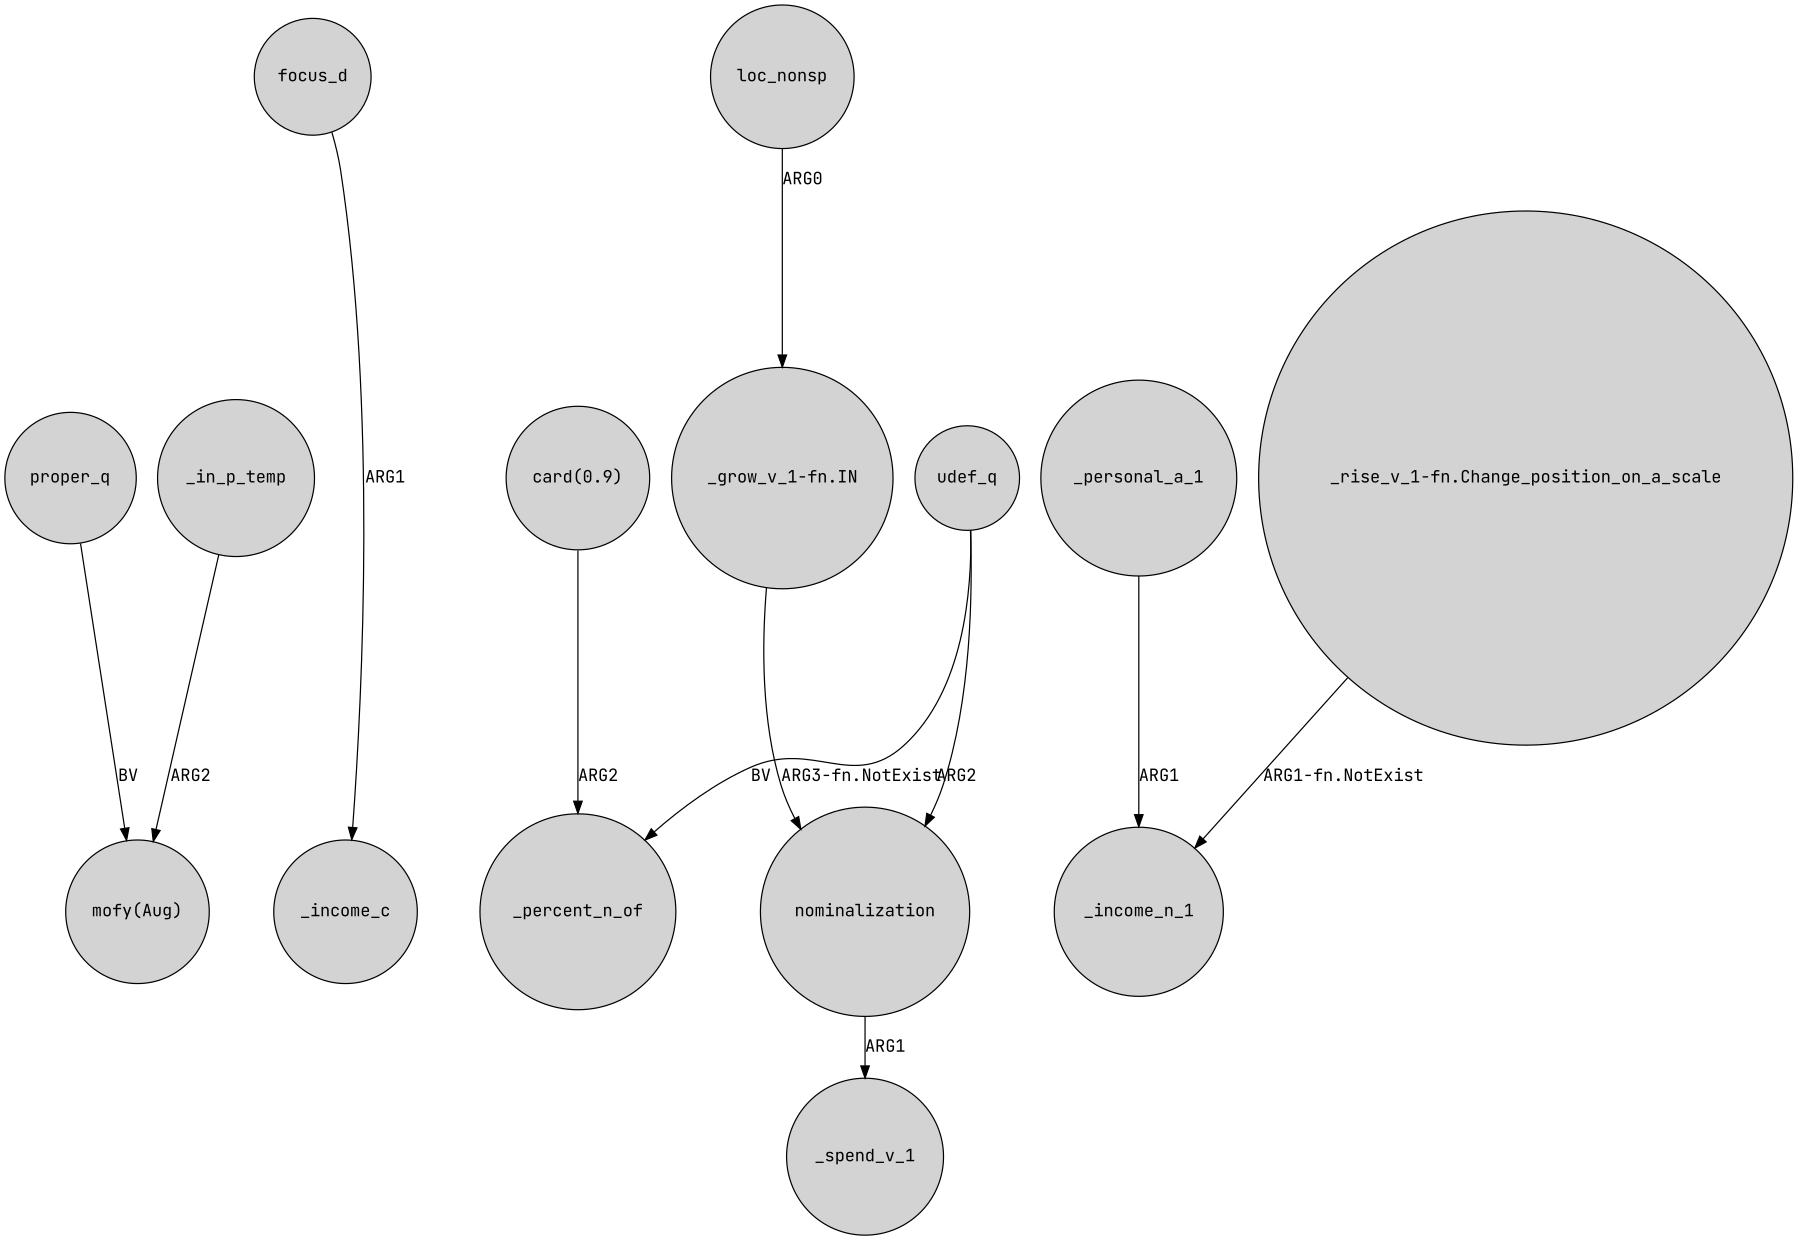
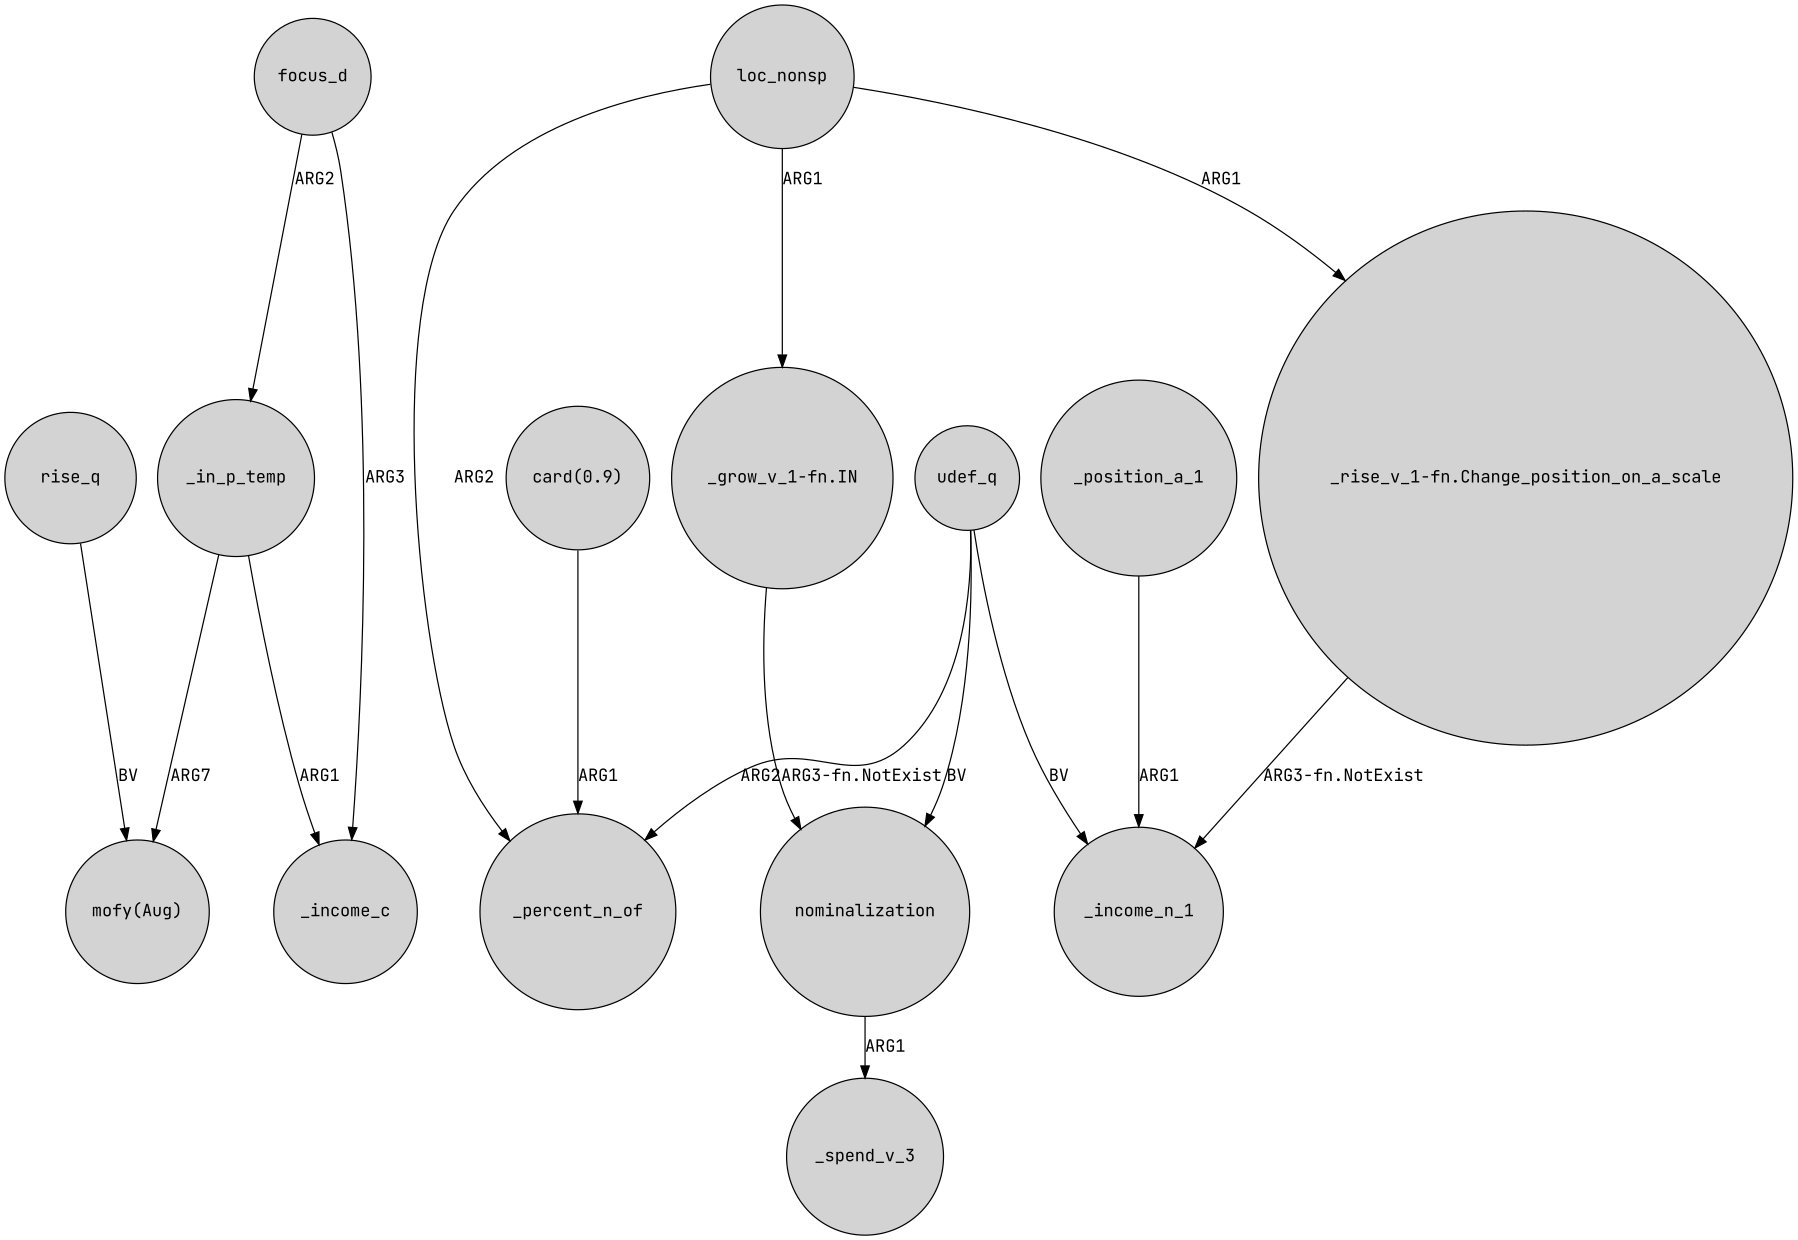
edge "loc_nonsp" -> "_rise_v_1-fn.Change_position_on_a_scale": added, label "ARG1"
edge "loc_nonsp" -> "_grow_v_1-fn.IN": label "ARG0" -> "ARG1"
edge "focus_d" -> "_in_p_temp": added, label "ARG2"
edge "loc_nonsp" -> "_percent_n_of": added, label "ARG2"
node "proper_q": label "proper_q" -> "rise_q"
edge "focus_d" -> "_income_c": label "ARG1" -> "ARG3"
node "_personal_a_1": label "_personal_a_1" -> "_position_a_1"
edge "udef_q" -> "_income_n_1": added, label "BV"
edge "_in_p_temp" -> "_income_c": added, label "ARG1"
edge "_in_p_temp" -> "mofy(Aug)": label "ARG2" -> "ARG7"
edge "card(0.9)" -> "_percent_n_of": label "ARG2" -> "ARG1"
edge "udef_q" -> "_percent_n_of": label "BV" -> "ARG2"
edge "udef_q" -> "nominalization": label "ARG2" -> "BV"
edge "_rise_v_1-fn.Change_position_on_a_scale" -> "_income_n_1": label "ARG1-fn.NotExist" -> "ARG3-fn.NotExist"
node "_spend_v_1": label "_spend_v_1" -> "_spend_v_3"
